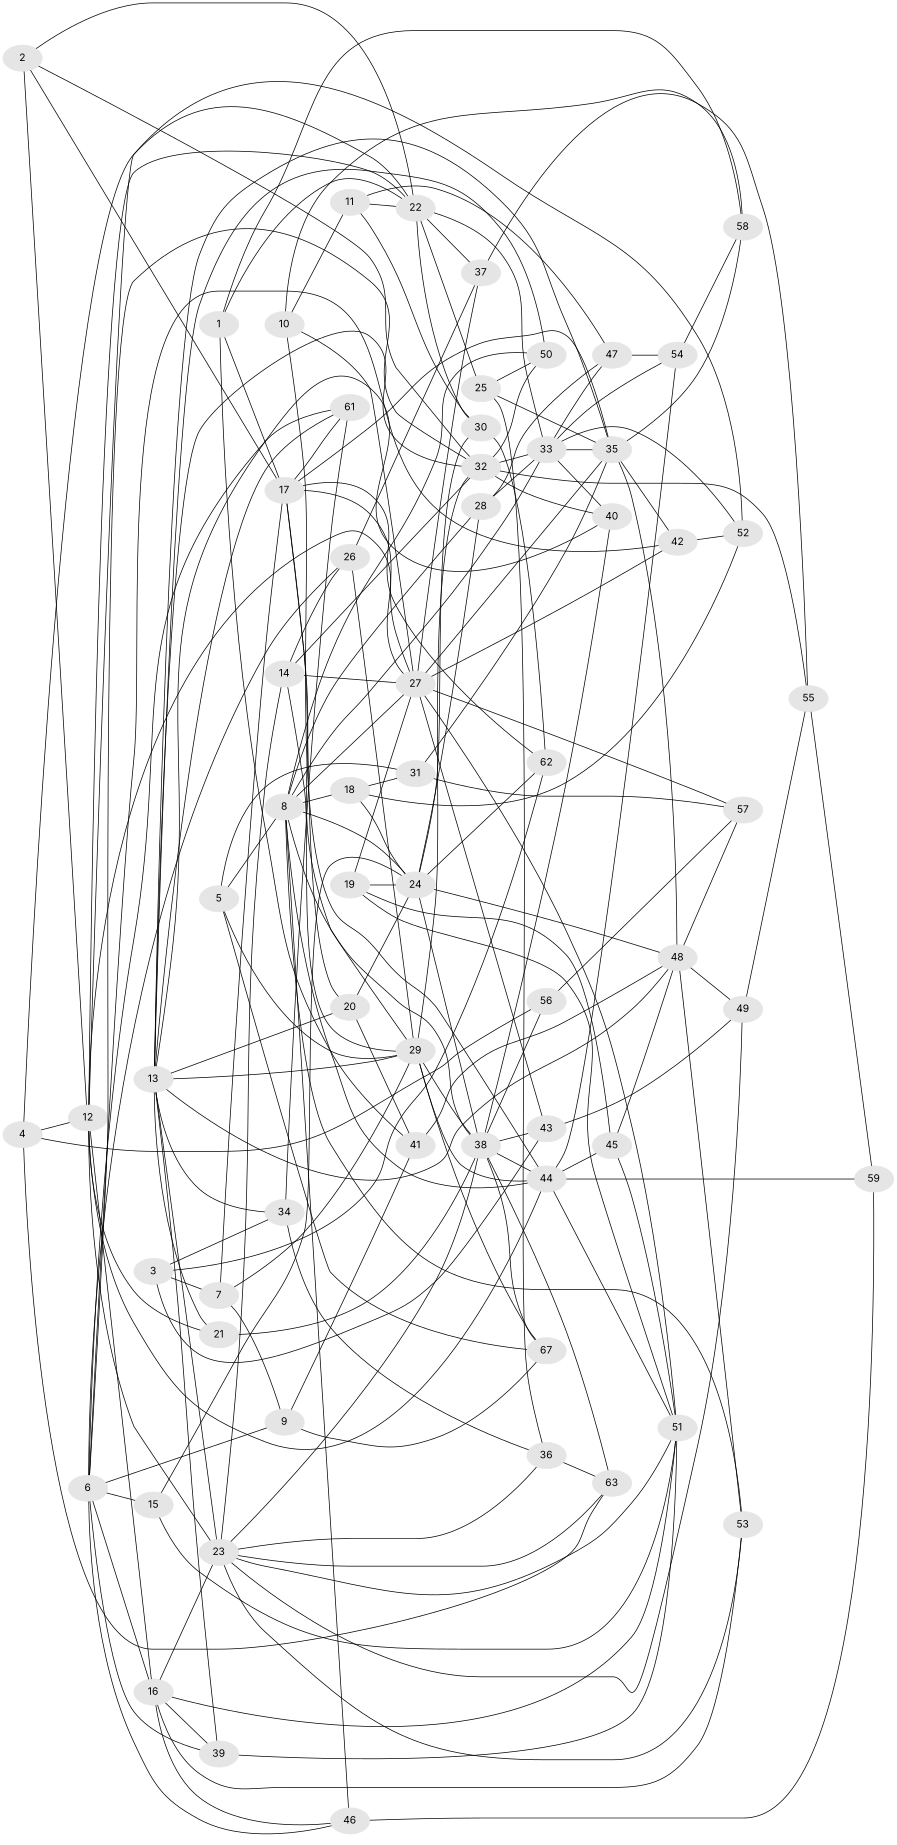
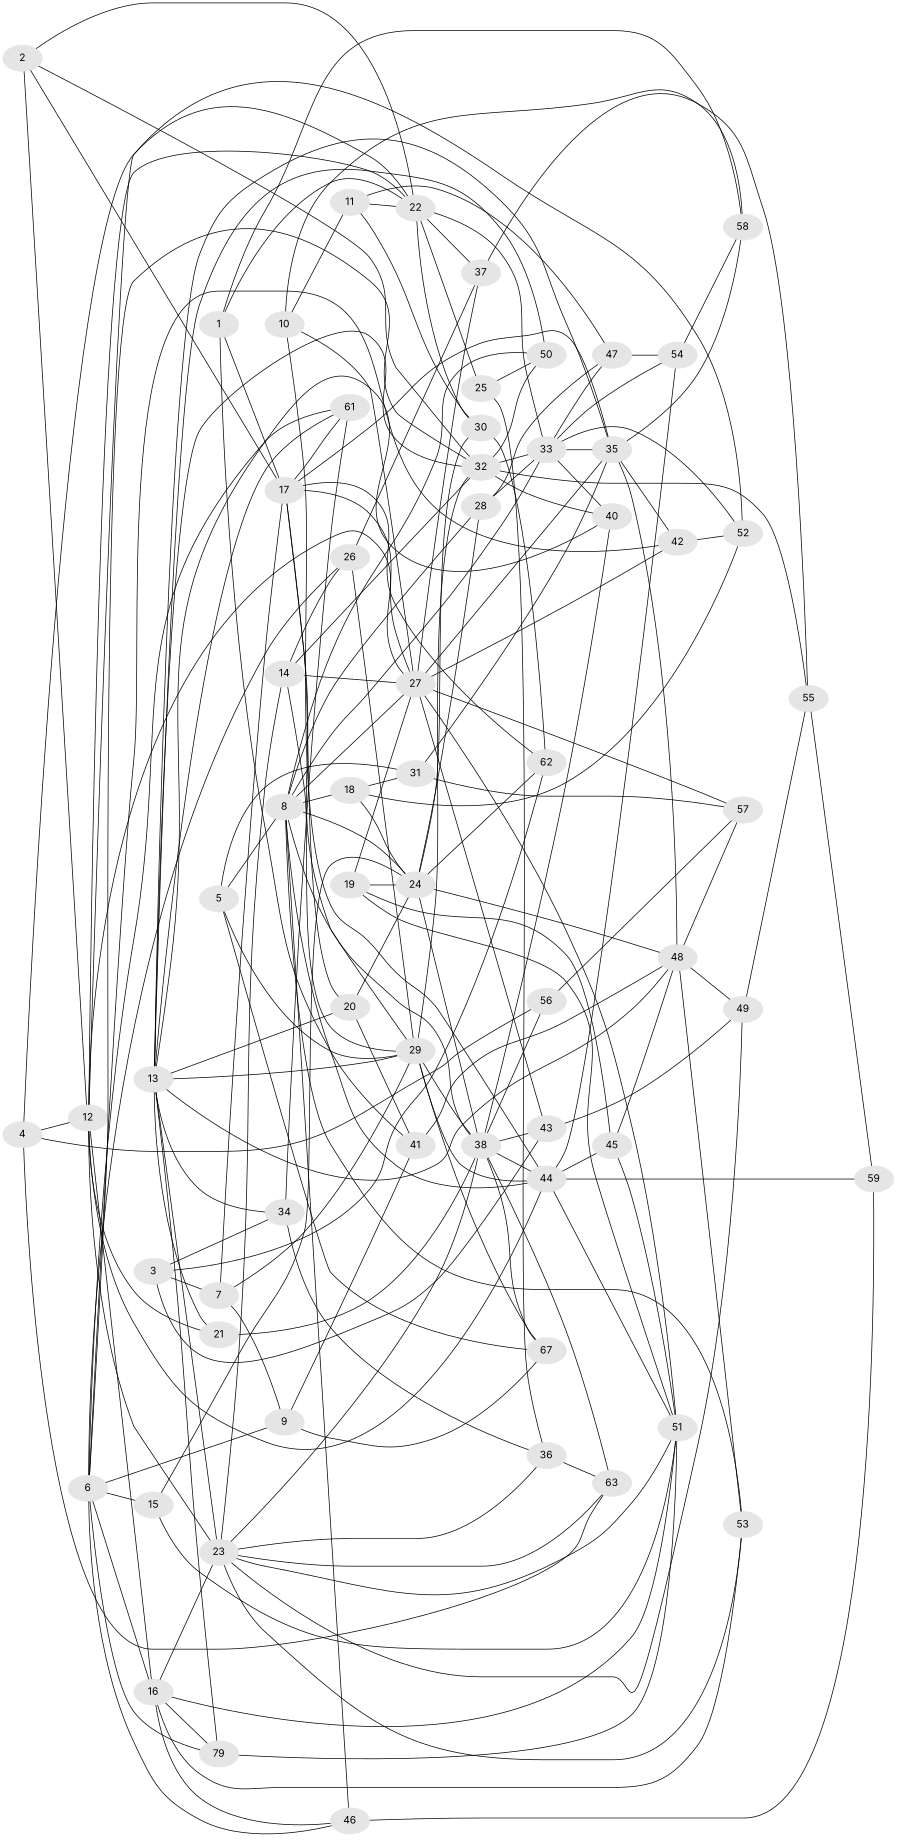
edge "25" -- "35": removed
node "39": label "39" -> "79"
